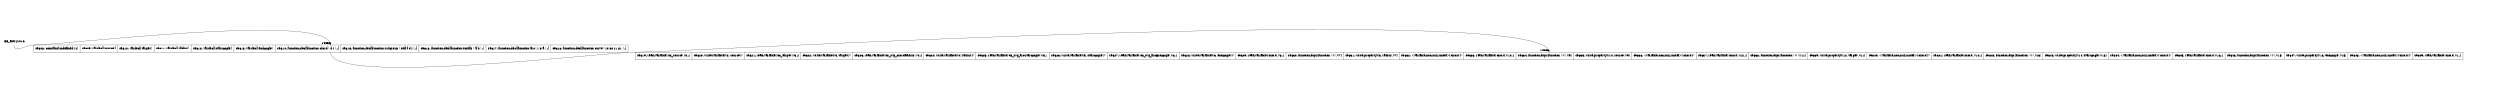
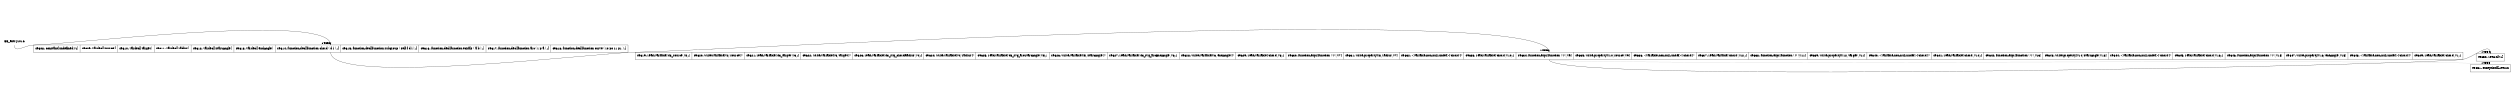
node "49650: return[v1]": added
node "49651: exceptional-return": added
